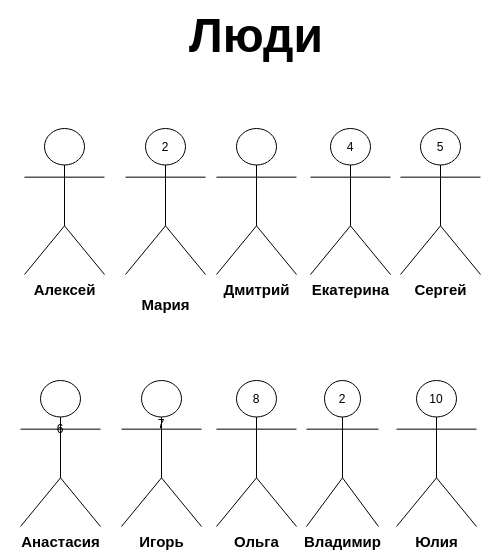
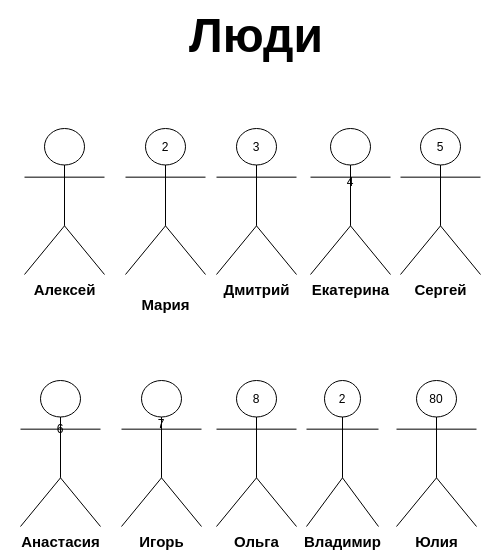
node "3": added
node "4": moved (351, 148) -> (351, 183)
node "10": label "10" -> "80"
